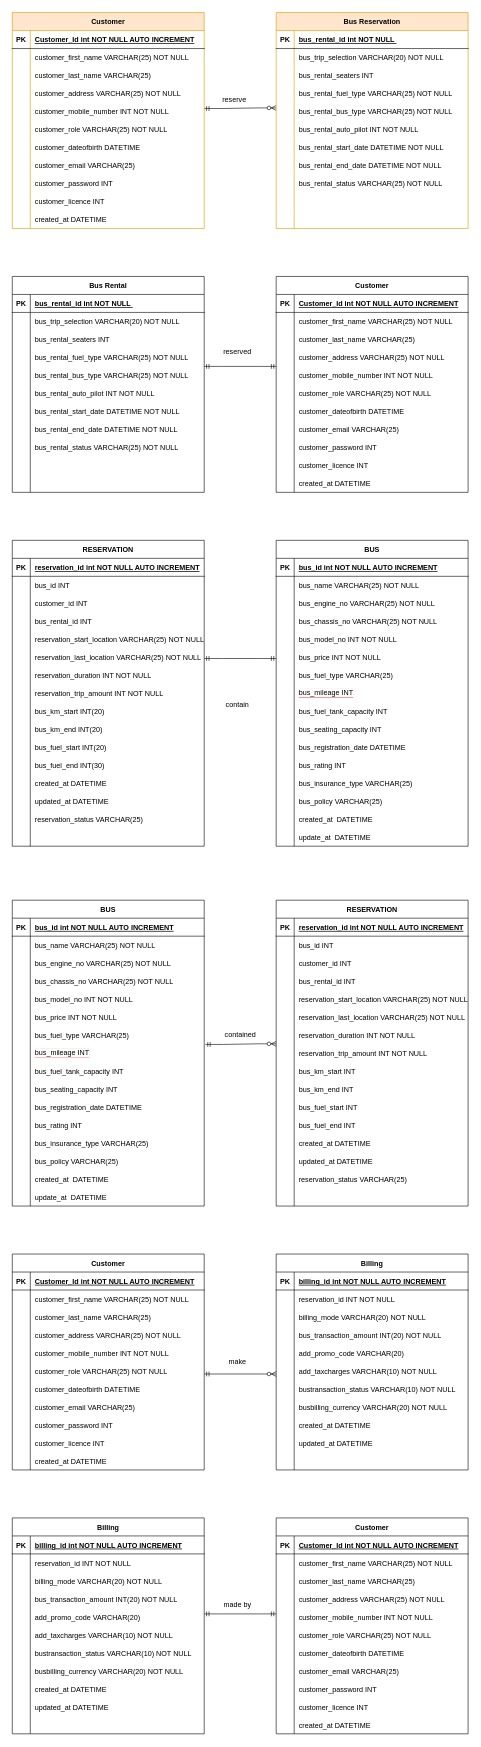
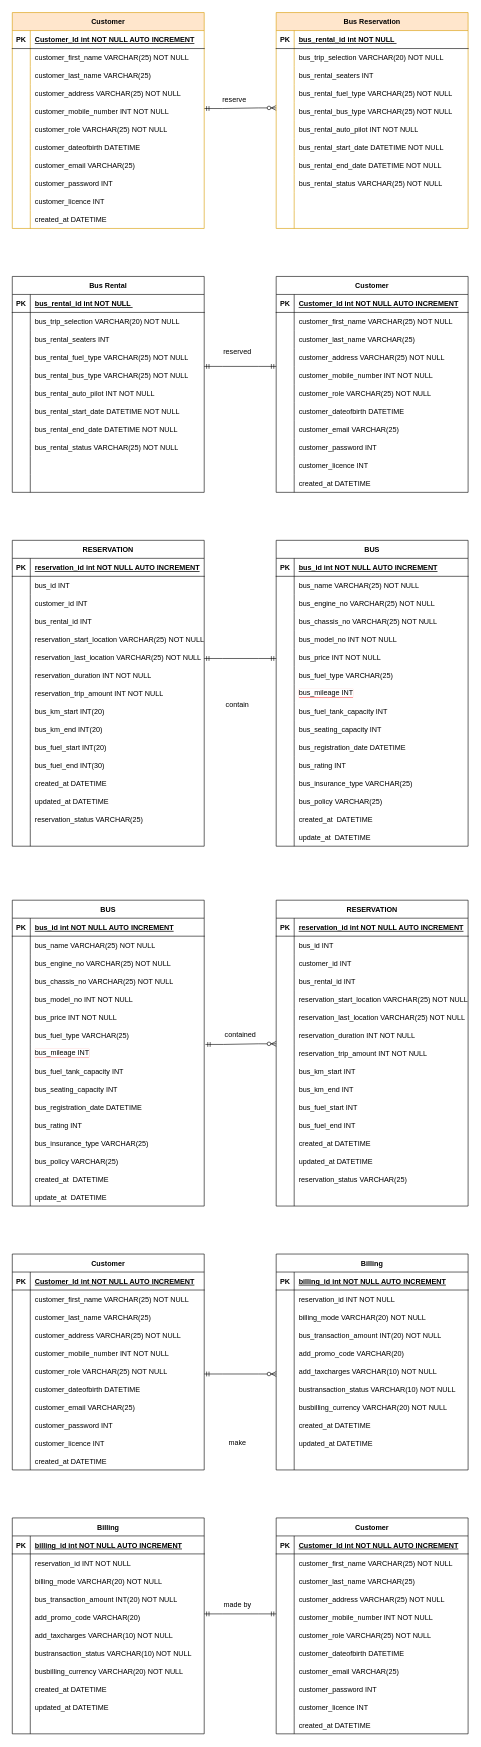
node "make": moved (237, 1362) -> (237, 1443)
